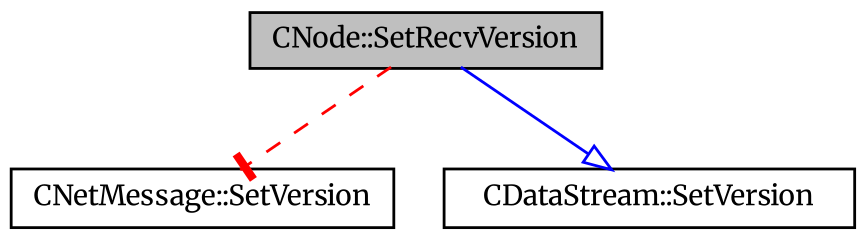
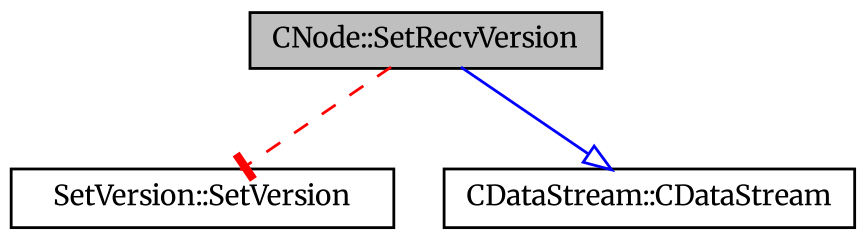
node "CNetMessage::SetVersion": label "CNetMessage::SetVersion" -> "SetVersion::SetVersion"
node "CDataStream::SetVersion": label "CDataStream::SetVersion" -> "CDataStream::CDataStream"
